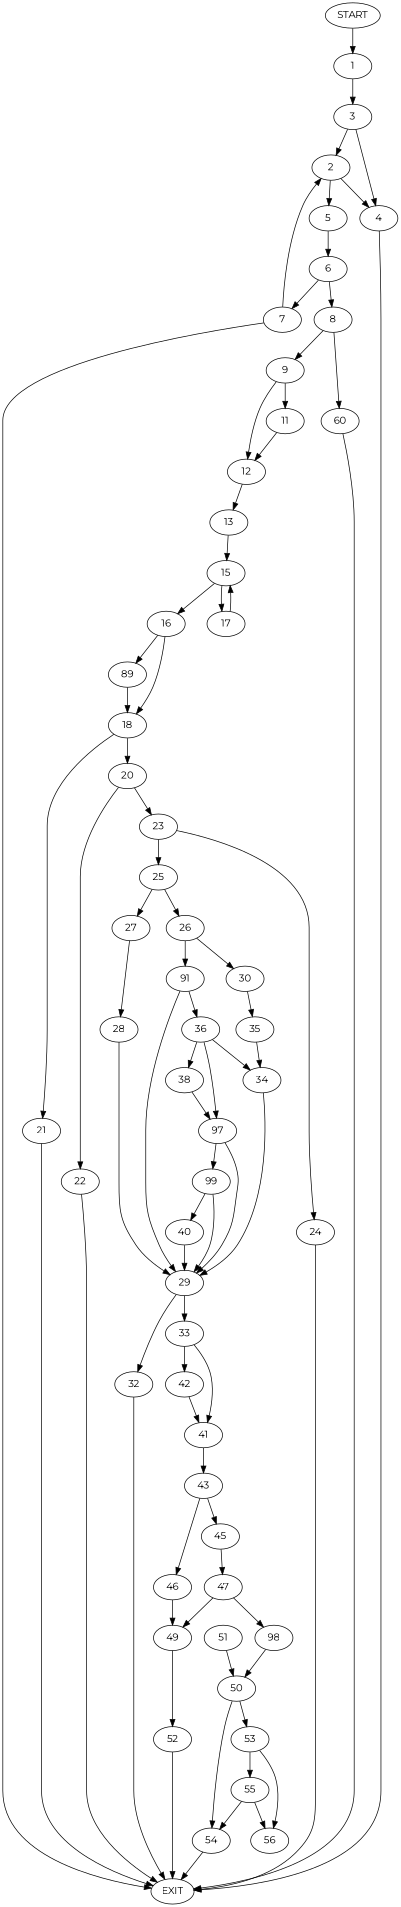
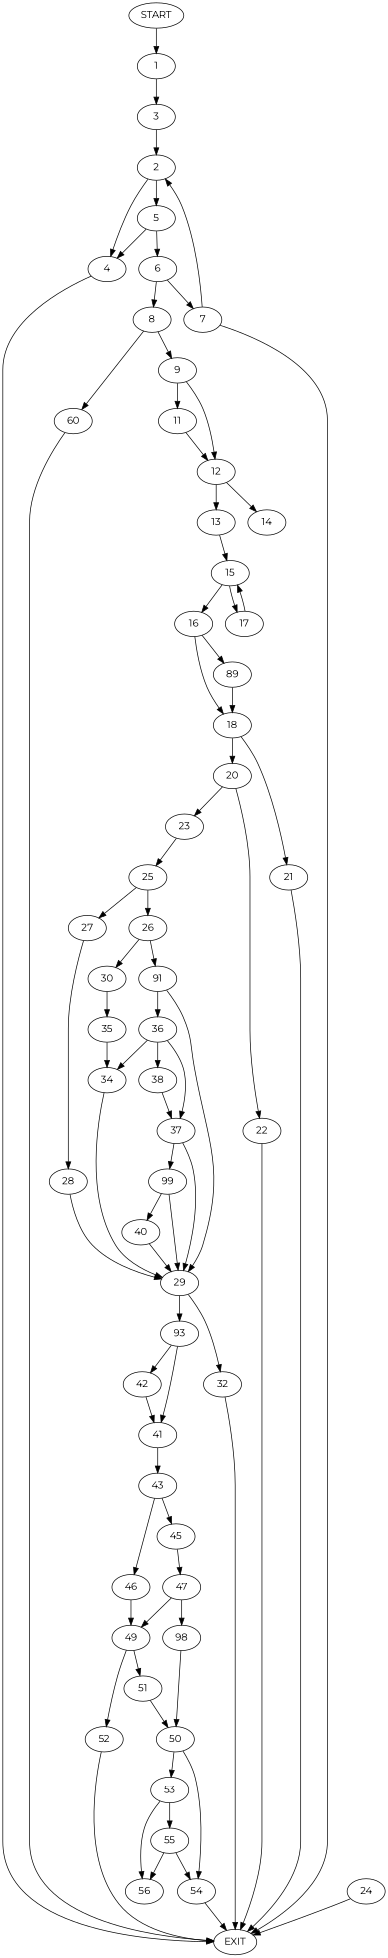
edge "3" -> "4": now "5" -> "4"
node "14": added
edge "23" -> "24": removed
node "97": label "97" -> "37"
node "33": label "33" -> "93"
edge "49" -> "51": added
